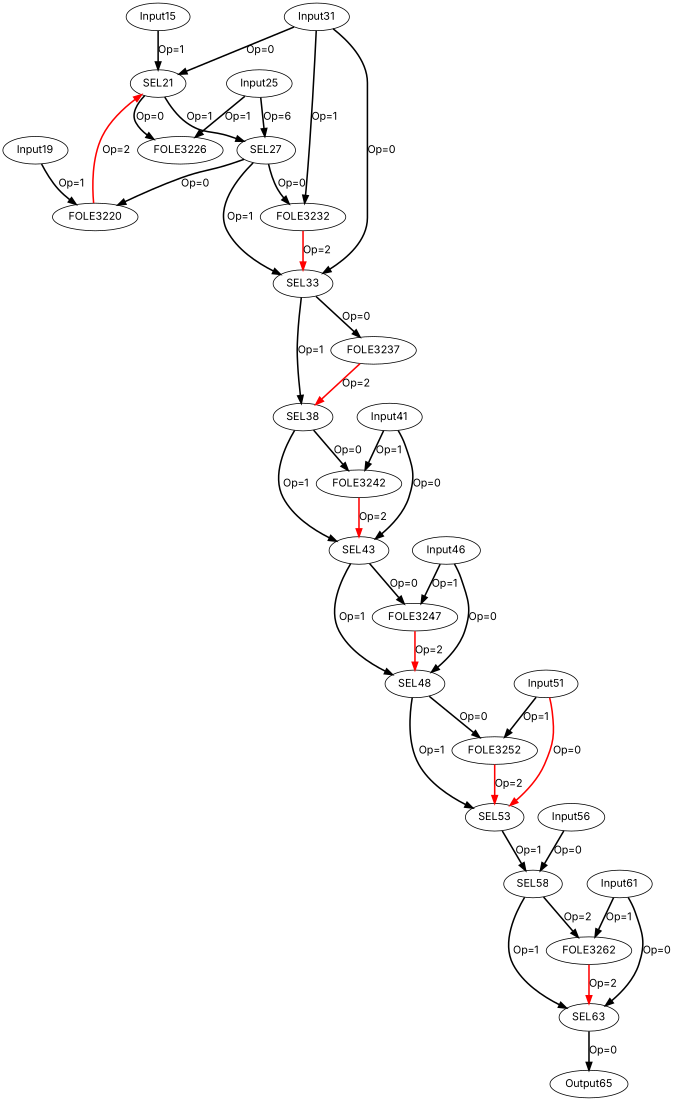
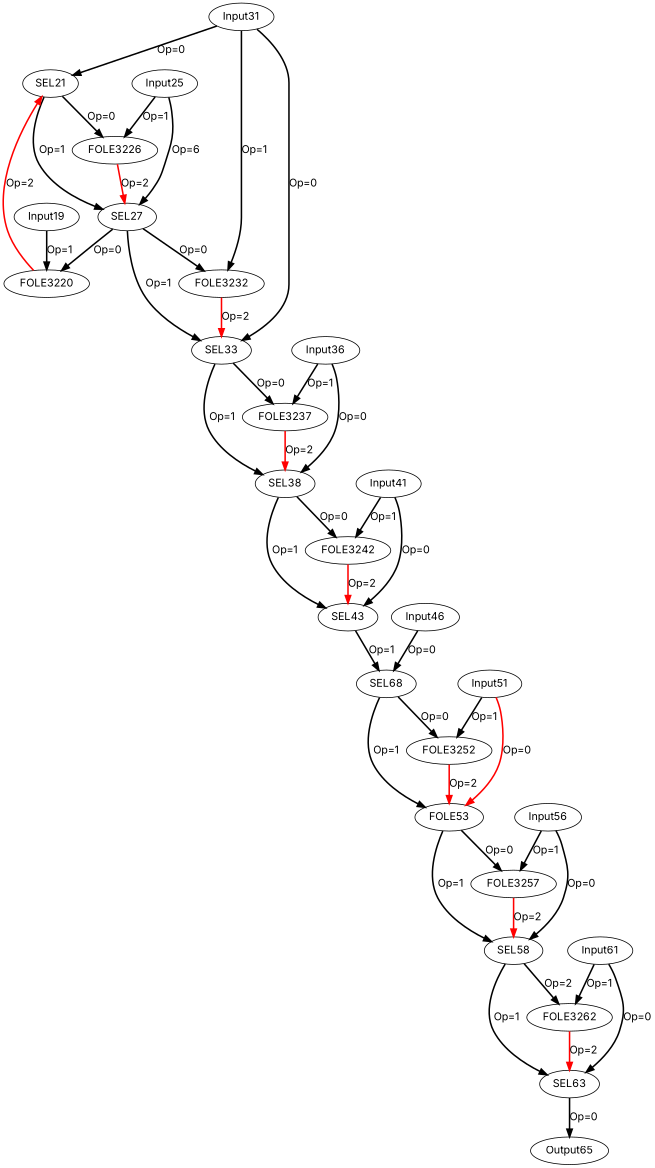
node "Input15": removed
edge "FOLE3226" -> "SEL27": added, label "Op=2"
node "Input36": added
node "FOLE3247": removed
node "SEL48": label "SEL48" -> "SEL68"
node "SEL53": label "SEL53" -> "FOLE53"
node "FOLE3257": added
